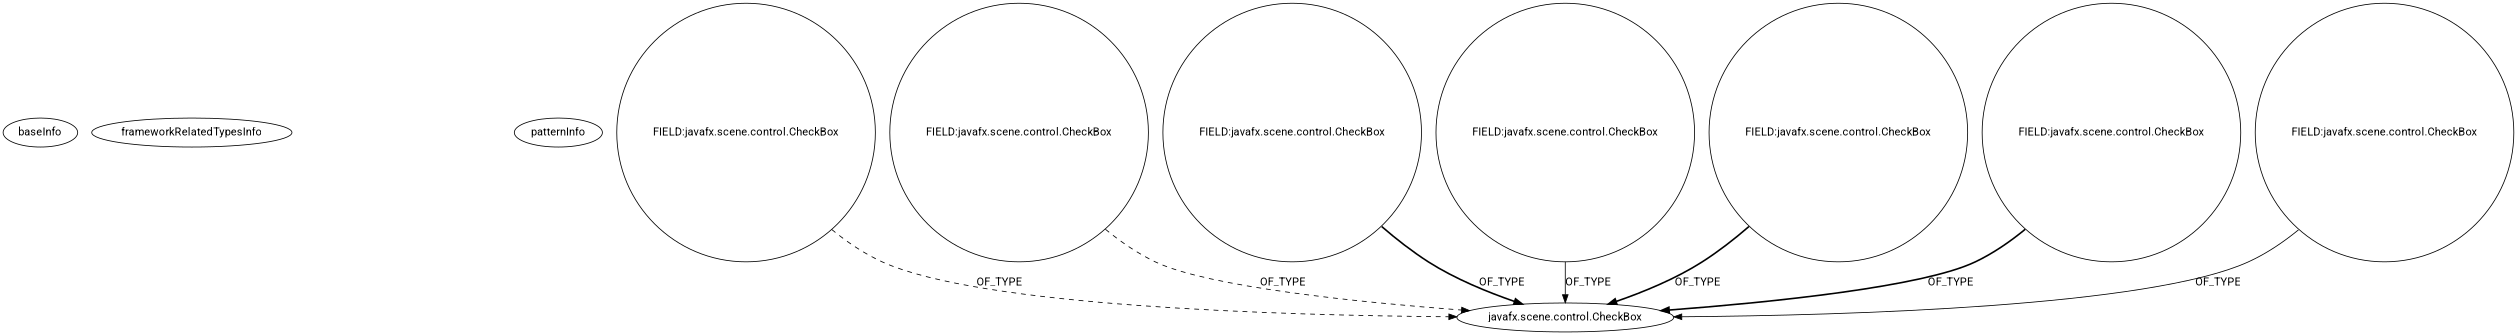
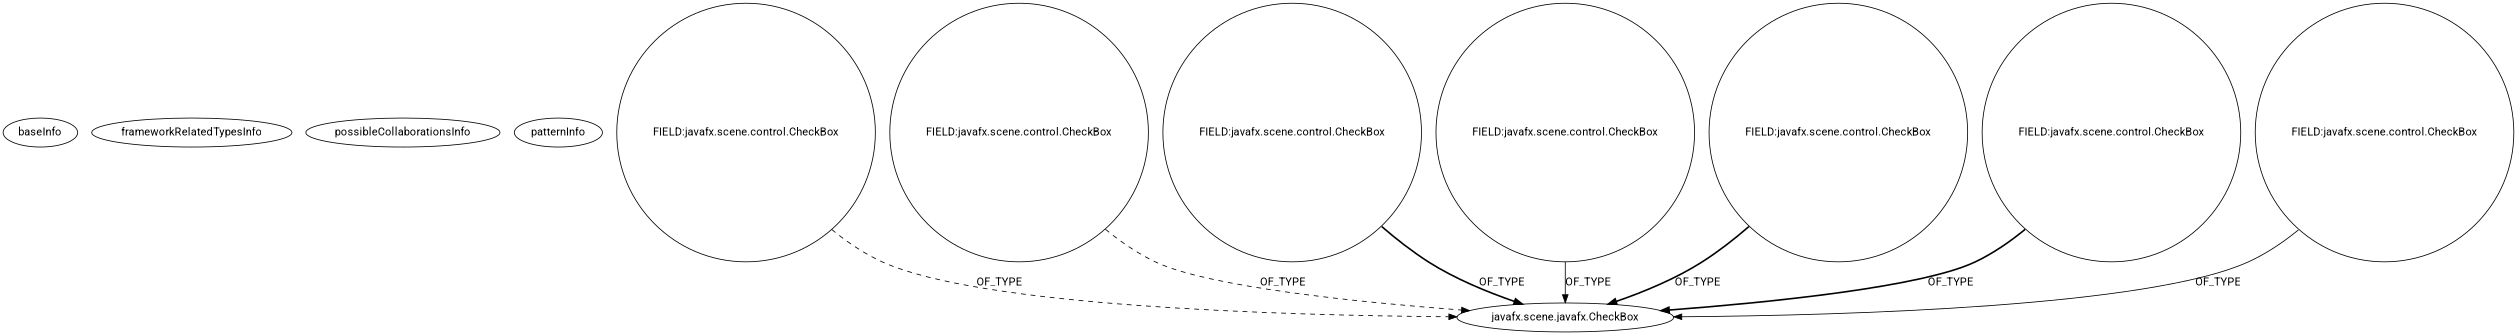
node "possibleCollaborationsInfo": added
node "javafx.scene.control.CheckBox": label "javafx.scene.control.CheckBox" -> "javafx.scene.javafx.CheckBox"
